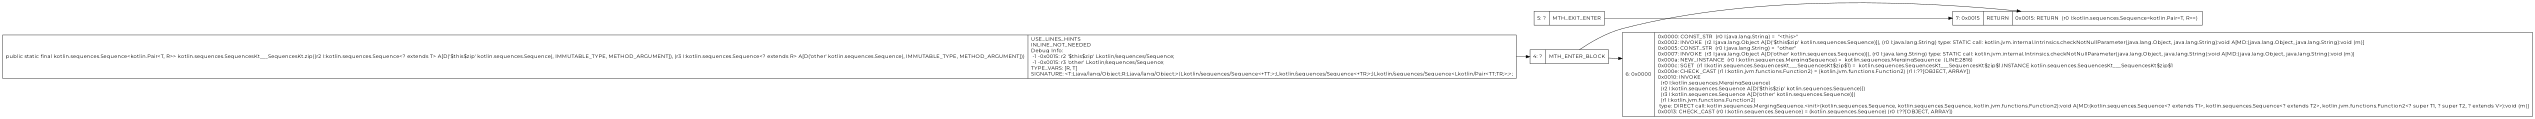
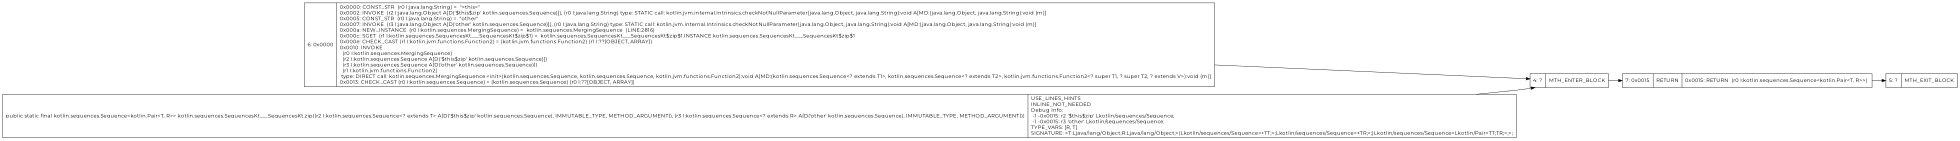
node "5: ?": text "MTH_EXIT_ENTER" -> "MTH_EXIT_BLOCK"
edge "5: ?" -> "7: 0x0015": reversed
edge "4: ?" -> "6: 0x0000": reversed
